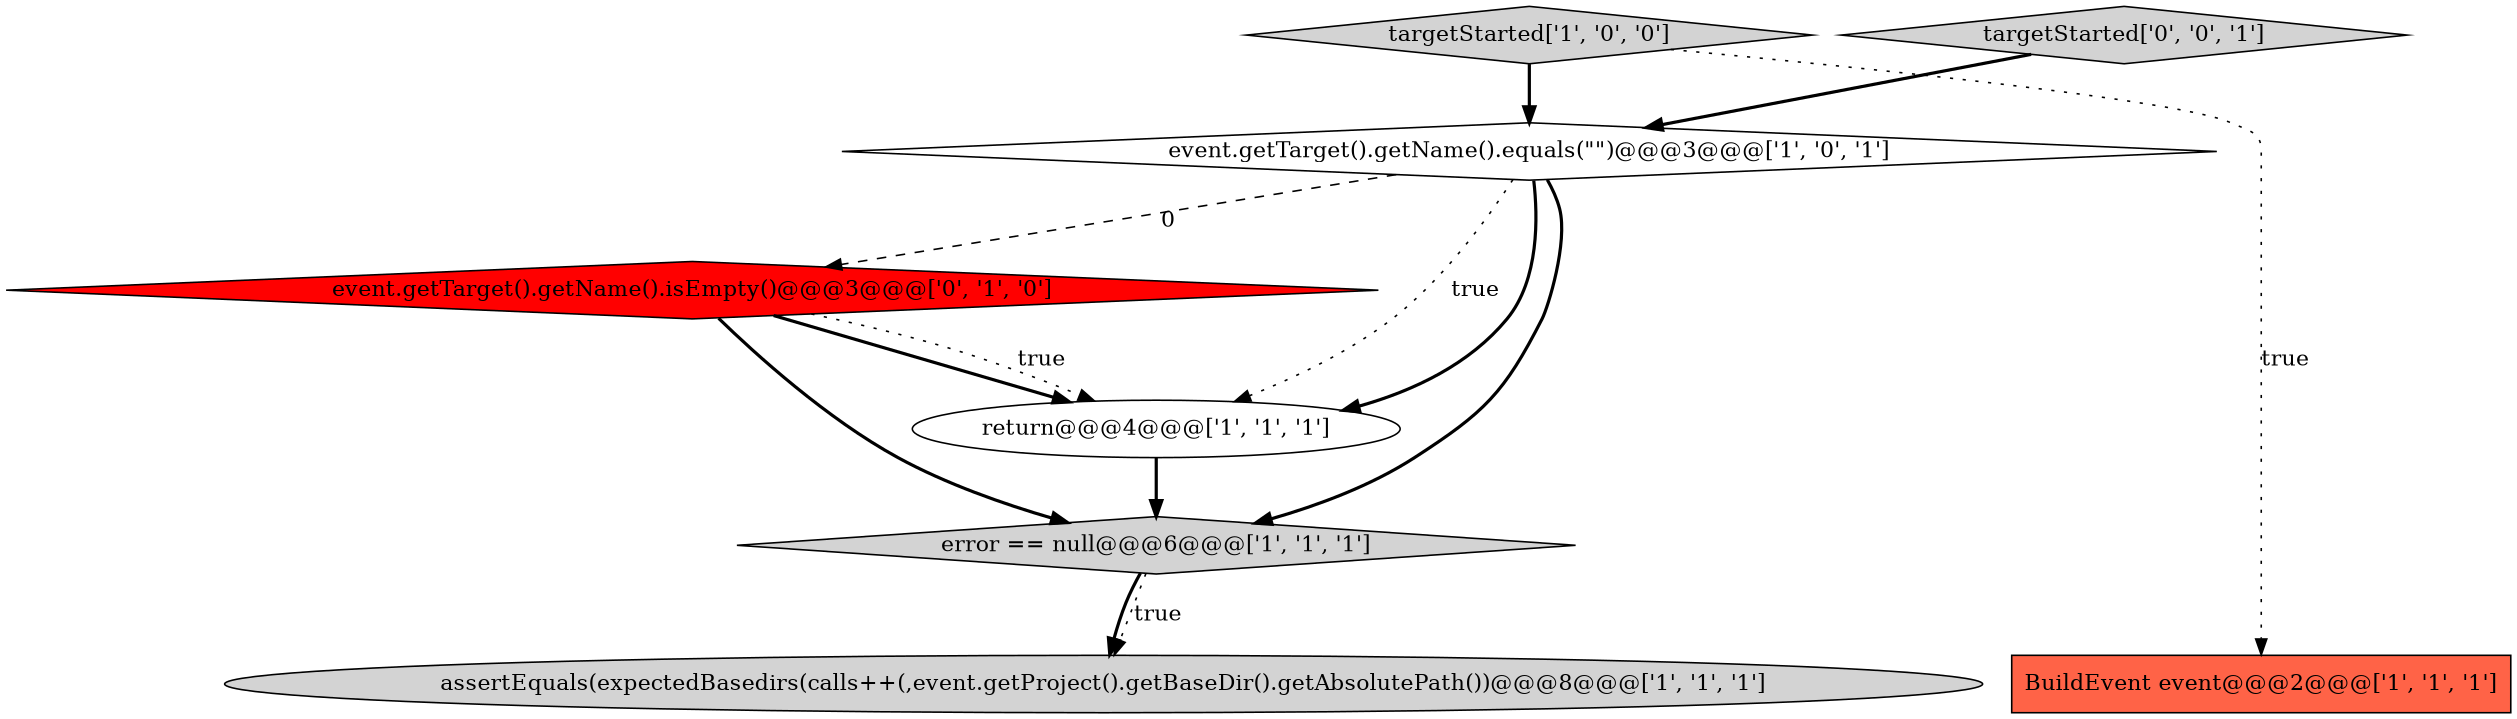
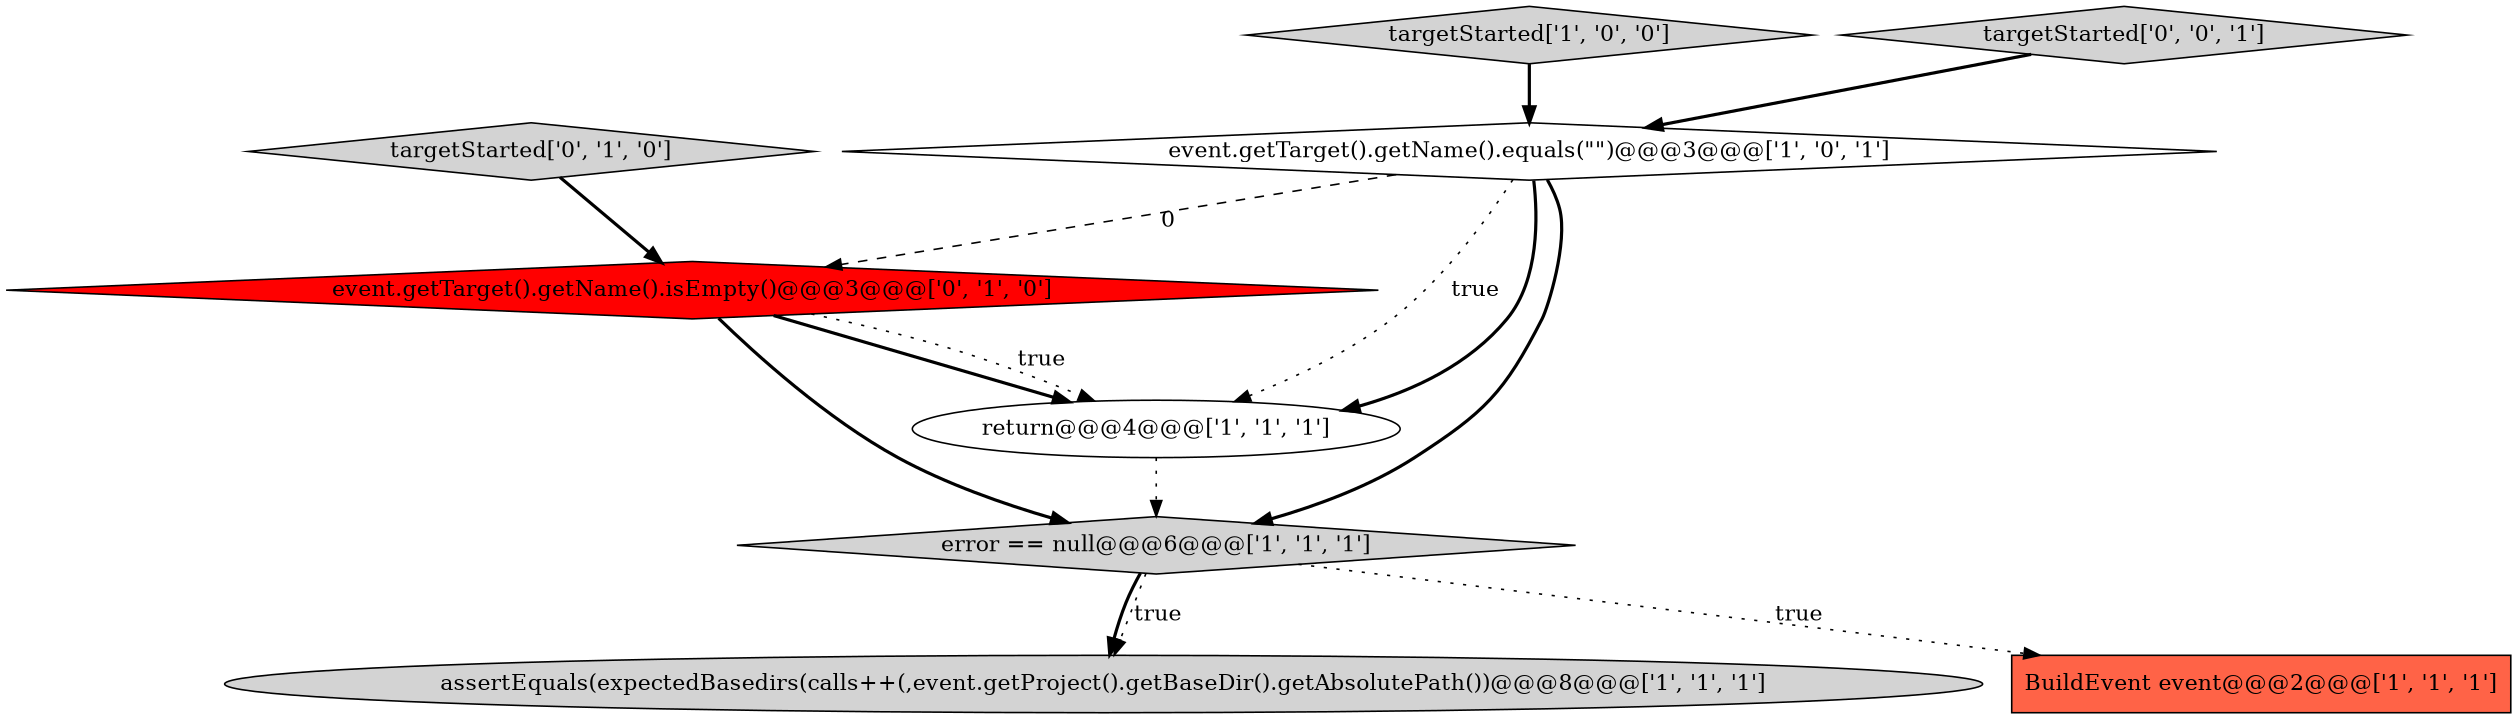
edge "targetStarted['1', '0', '0']" -> "BuildEvent event@@@2@@@['1', '1', '1']": now "error == null@@@6@@@['1', '1', '1']" -> "BuildEvent event@@@2@@@['1', '1', '1']"
node "targetStarted['0', '1', '0']": added
edge "return@@@4@@@['1', '1', '1']" -> "error == null@@@6@@@['1', '1', '1']": style bold -> dotted
